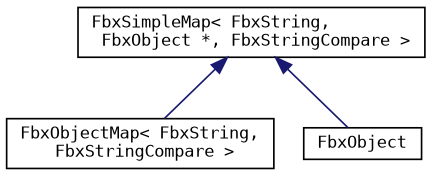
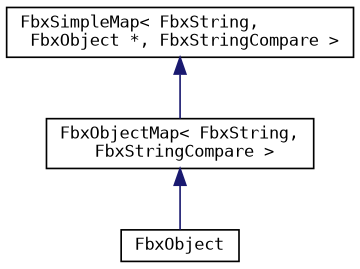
edge "FbxObject" -> "FbxSimpleMap< FbxString, FbxObject *, FbxStringCompare >": now "FbxObject" -> "FbxObjectMap< FbxString, FbxStringCompare >"
